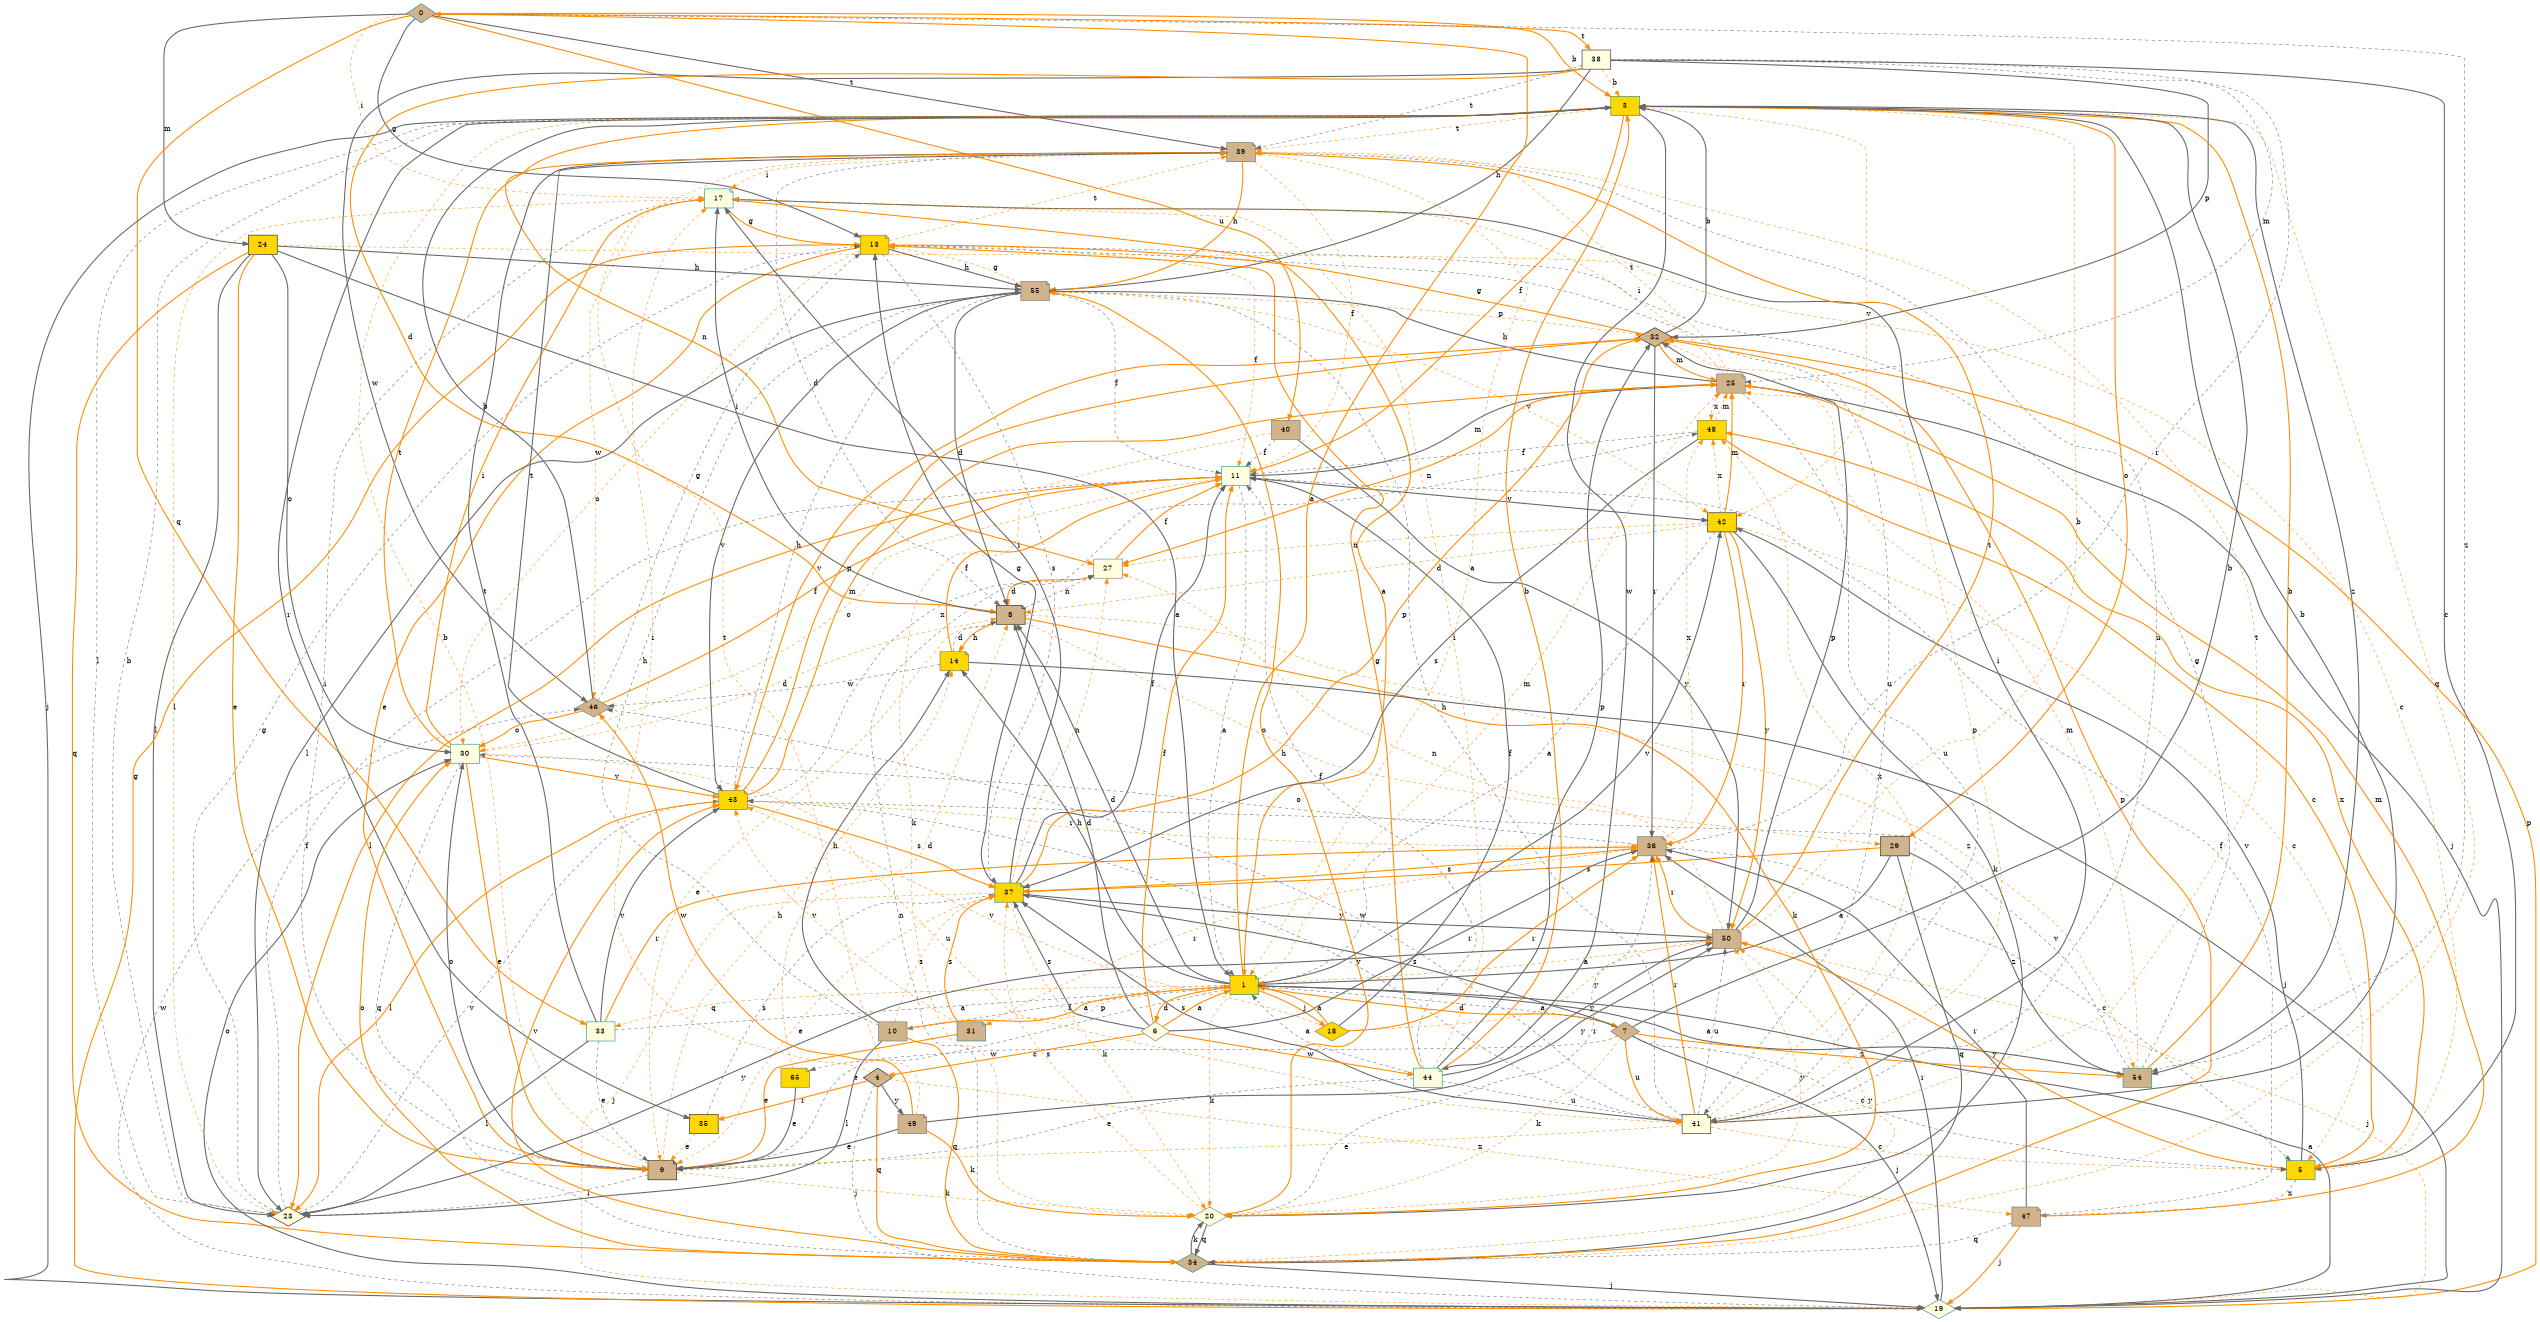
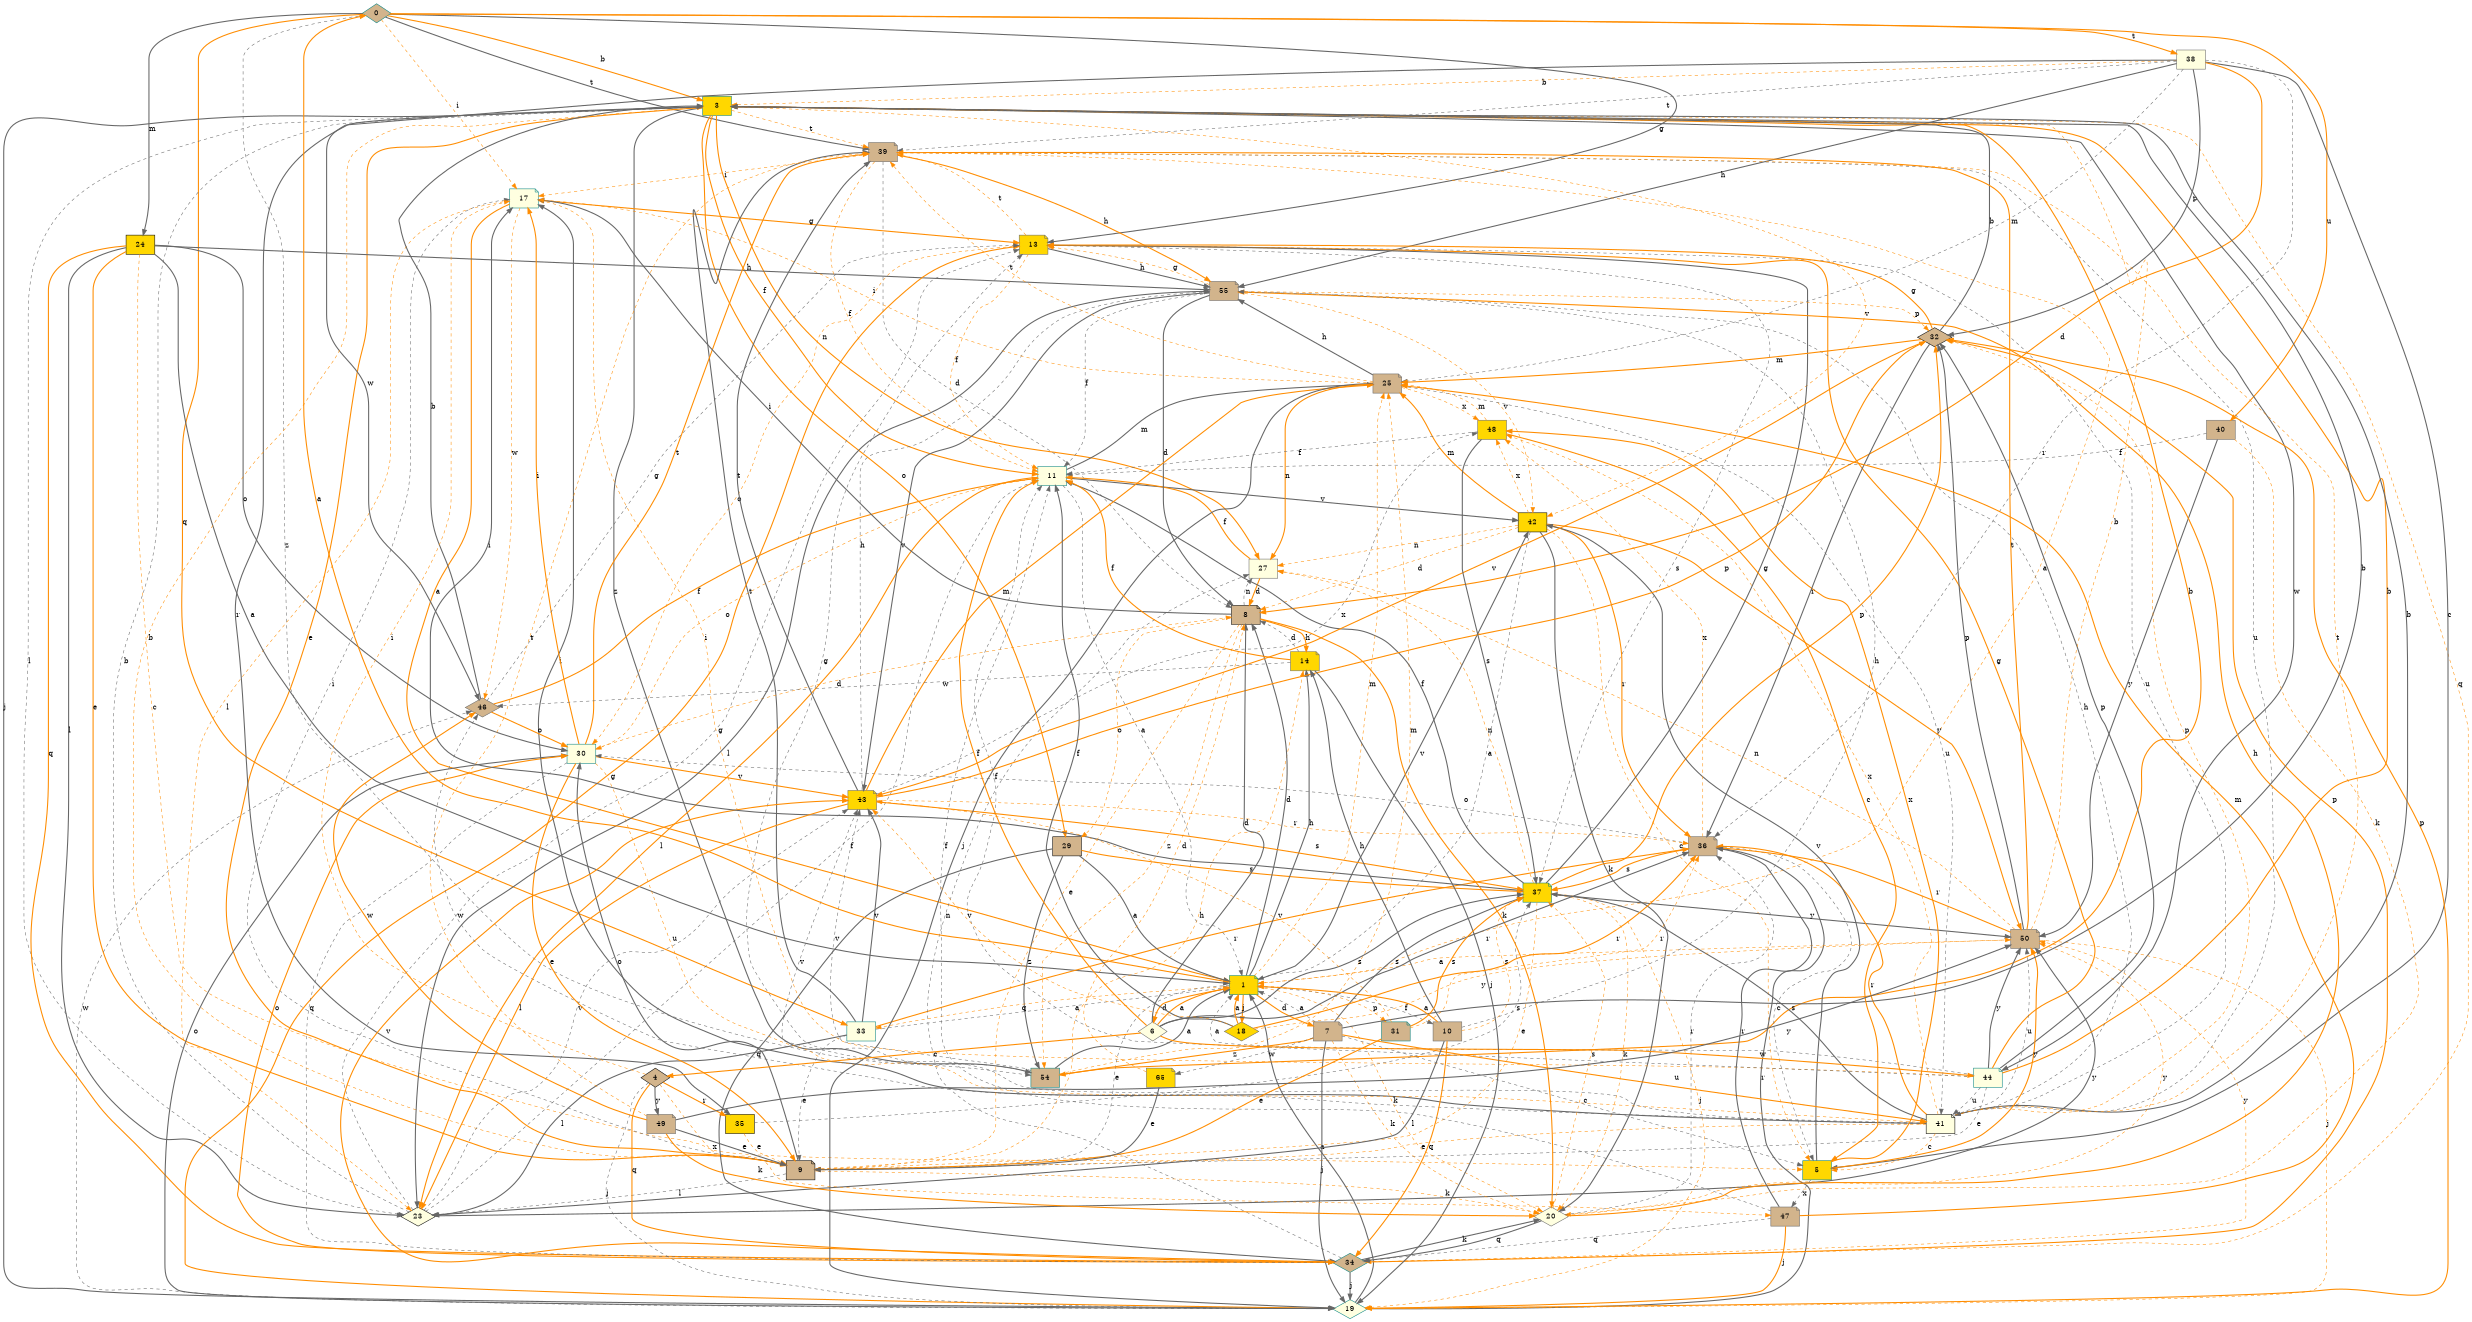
node "38": color black -> gray40
edge "13" -> "9": now "3" -> "9"
node "7": shape diamond -> note
